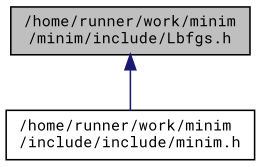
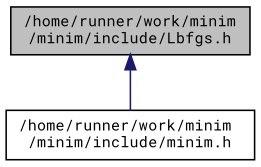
node "/home/runner/work/minim /include/include/minim.h": label "/home/runner/work/minim /include/include/minim.h" -> "/home/runner/work/minim /minim/include/minim.h"
